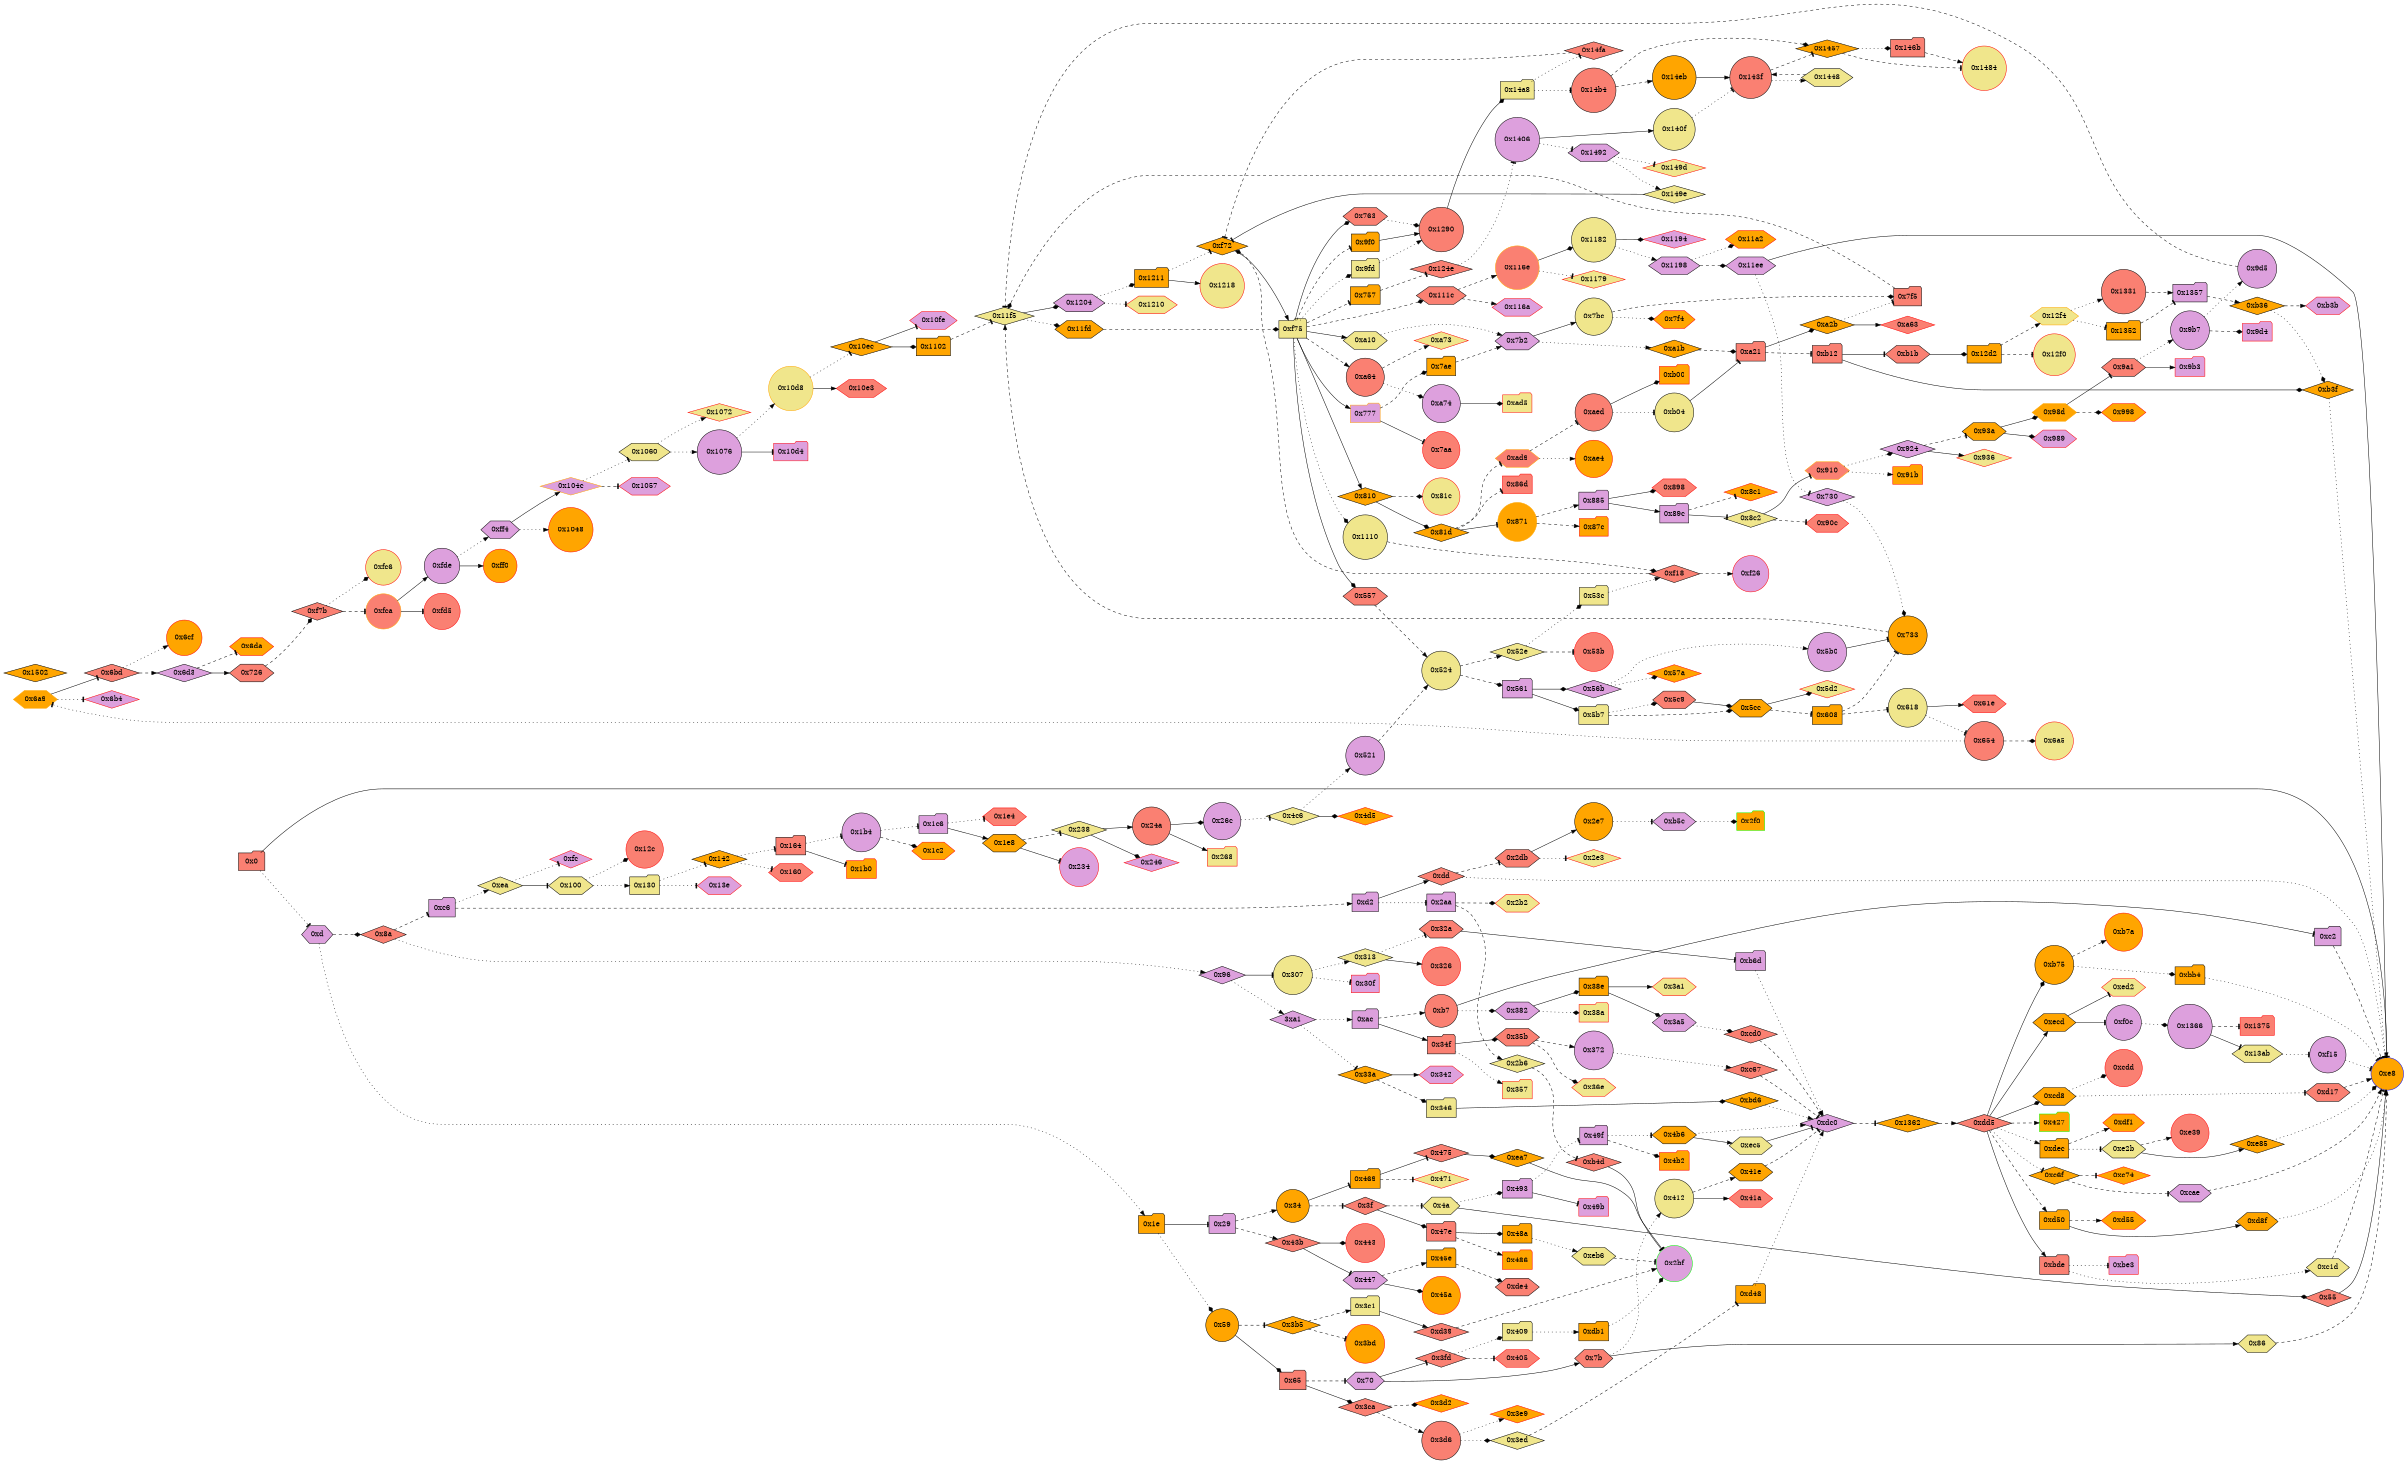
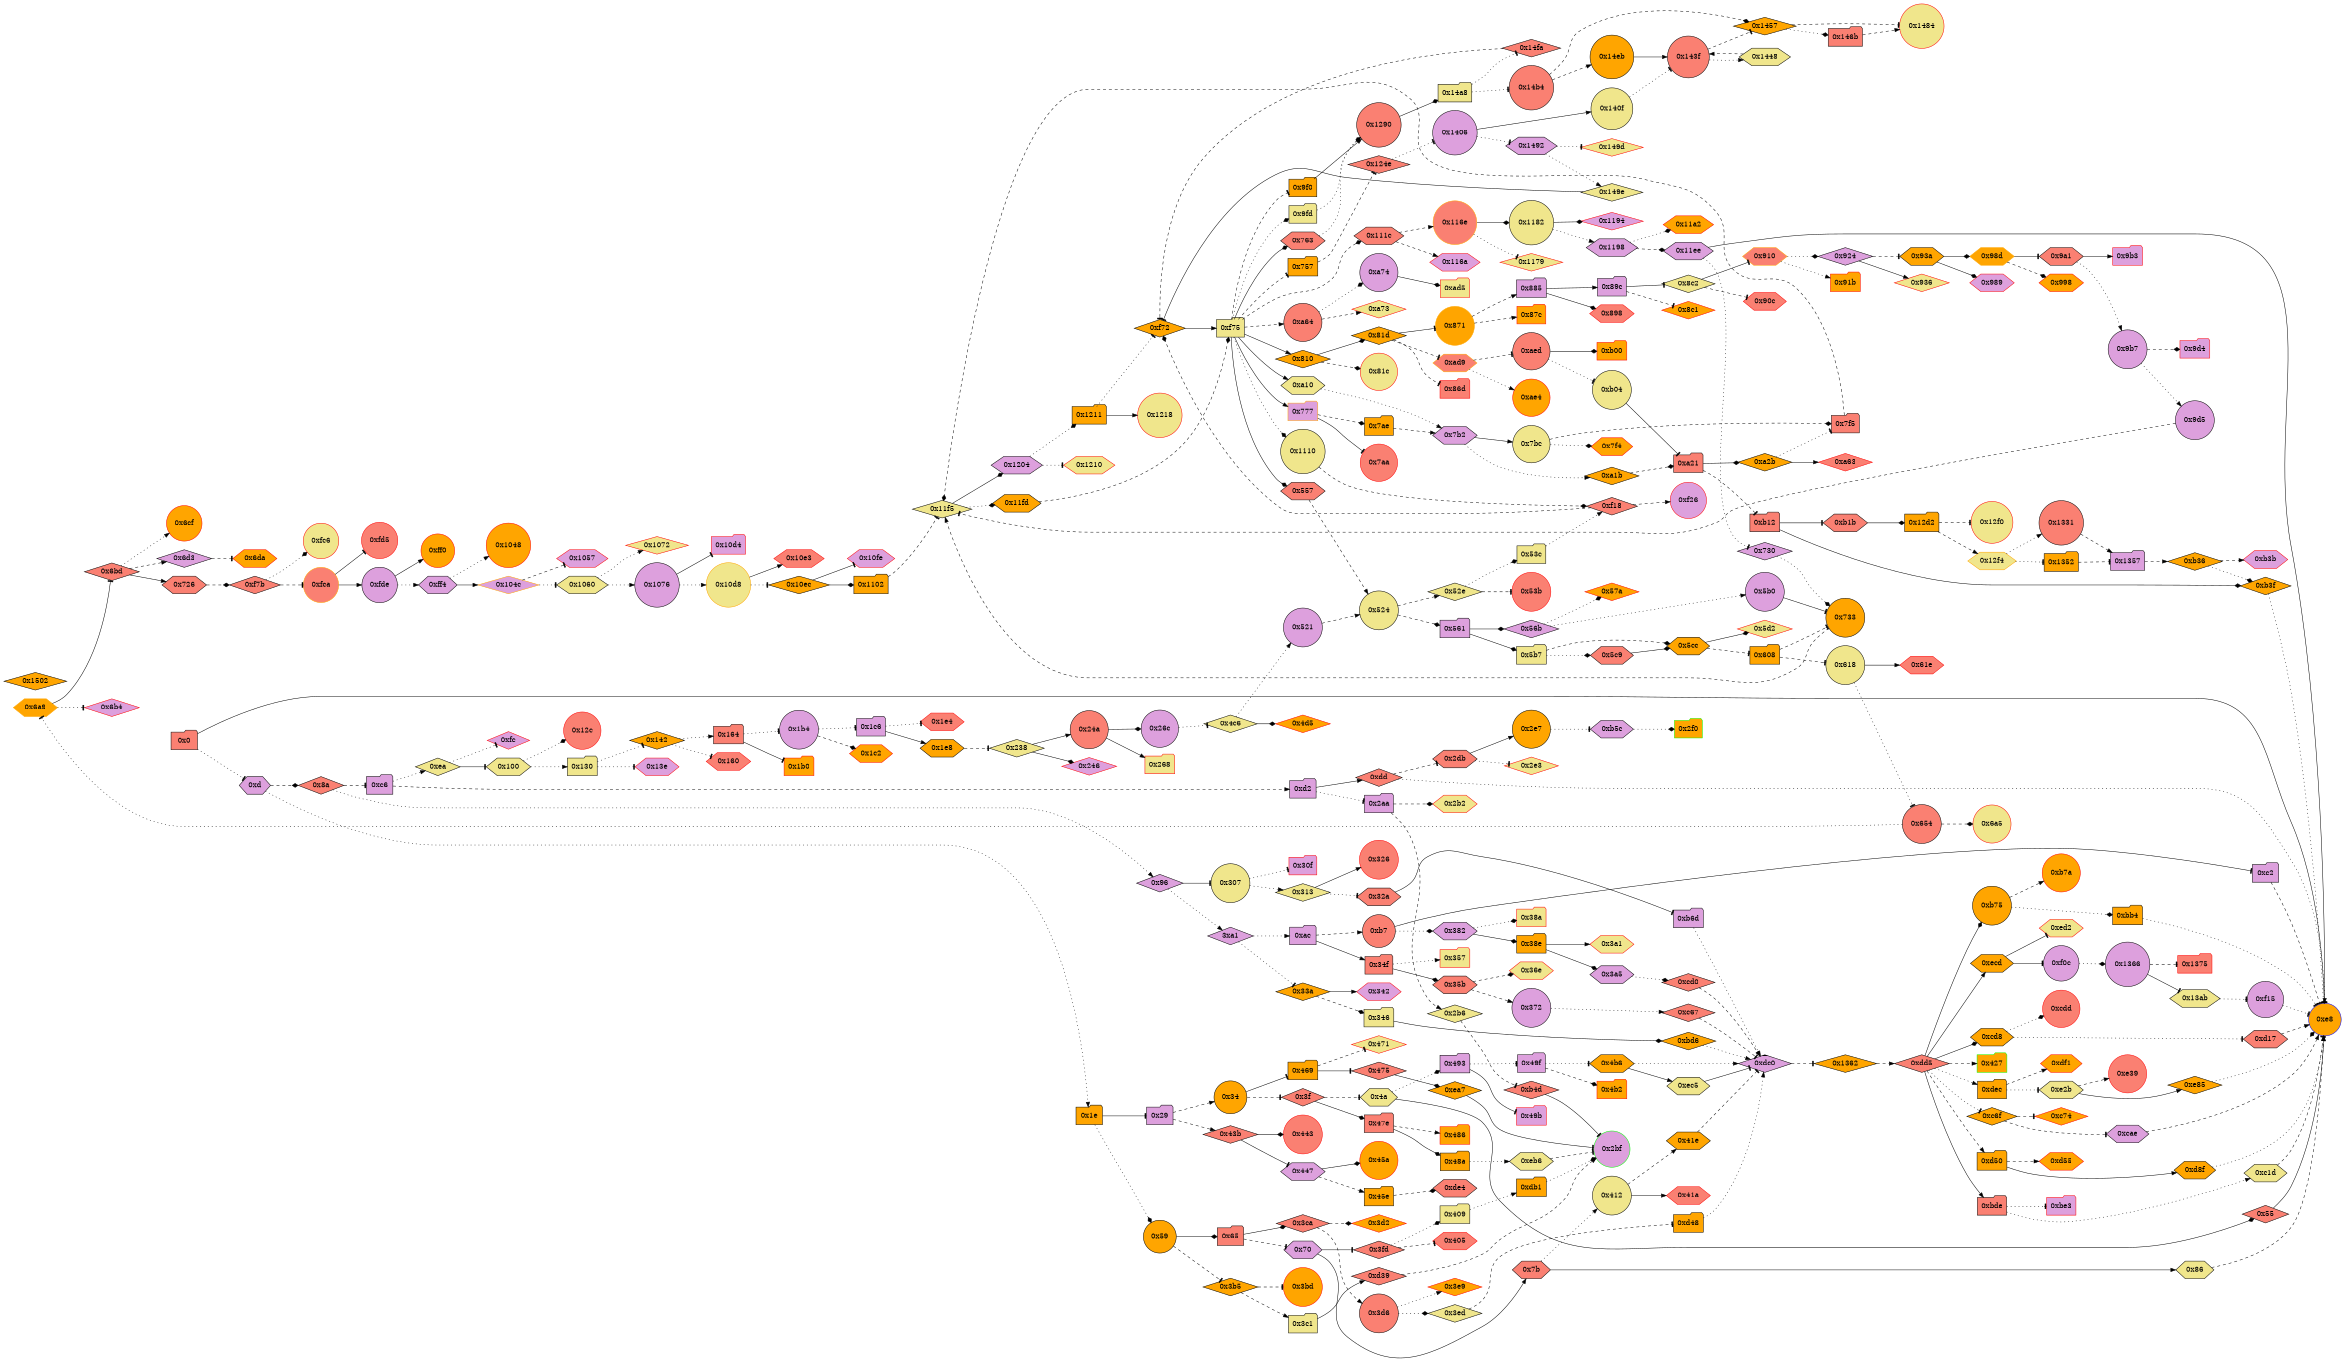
edge "0x6d3" -> "0x726": now "0x6bd" -> "0x726"
edge "0x142" -> "0x164": arrowhead tee -> normal
node "0x234": removed
